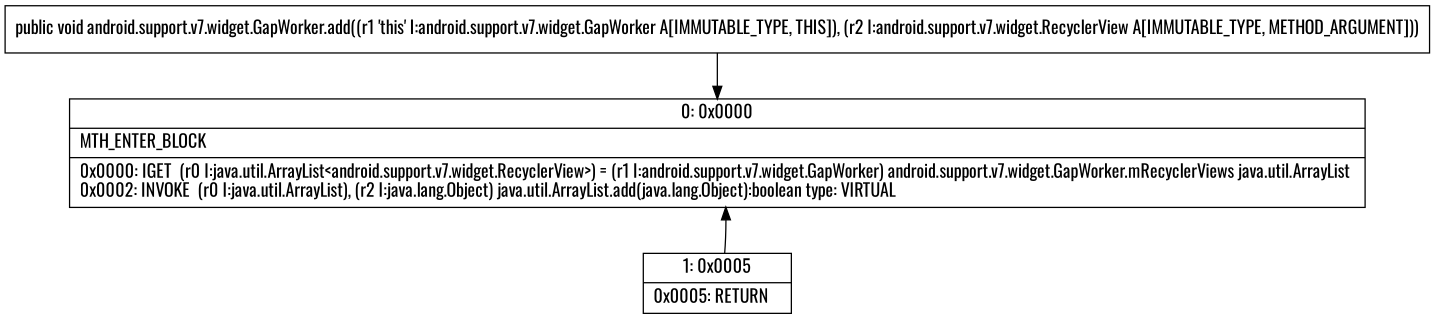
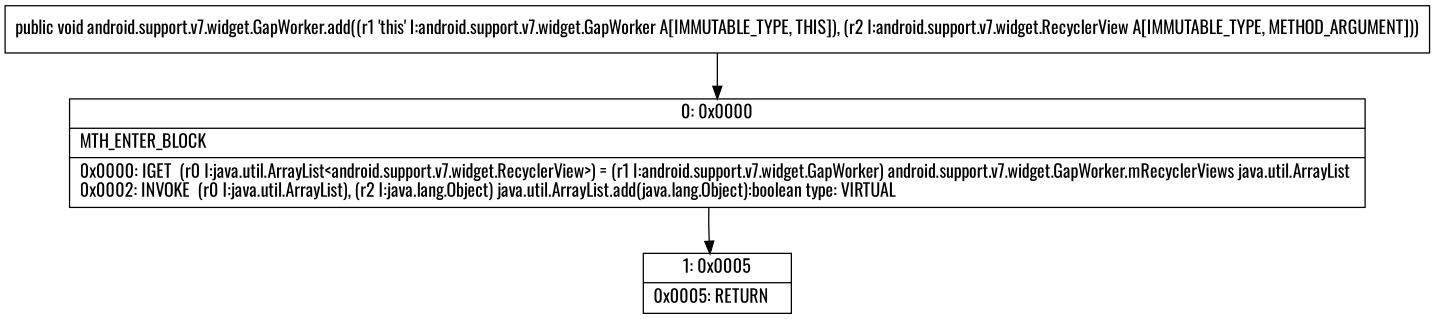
edge "1: 0x0005" -> "0: 0x0000": reversed
